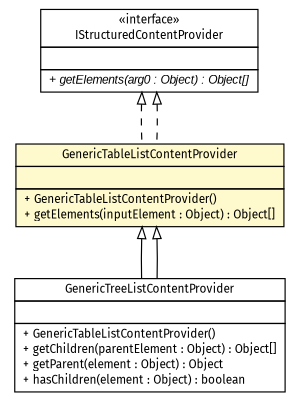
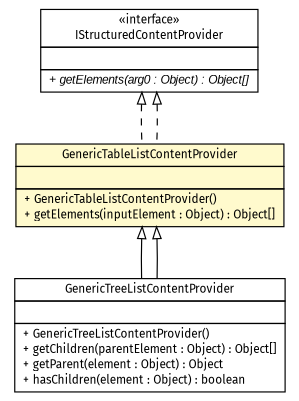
node "GenericTreeListContentProvider": text "+ GenericTableListContentProvider()" -> "+ GenericTreeListContentProvider()"
